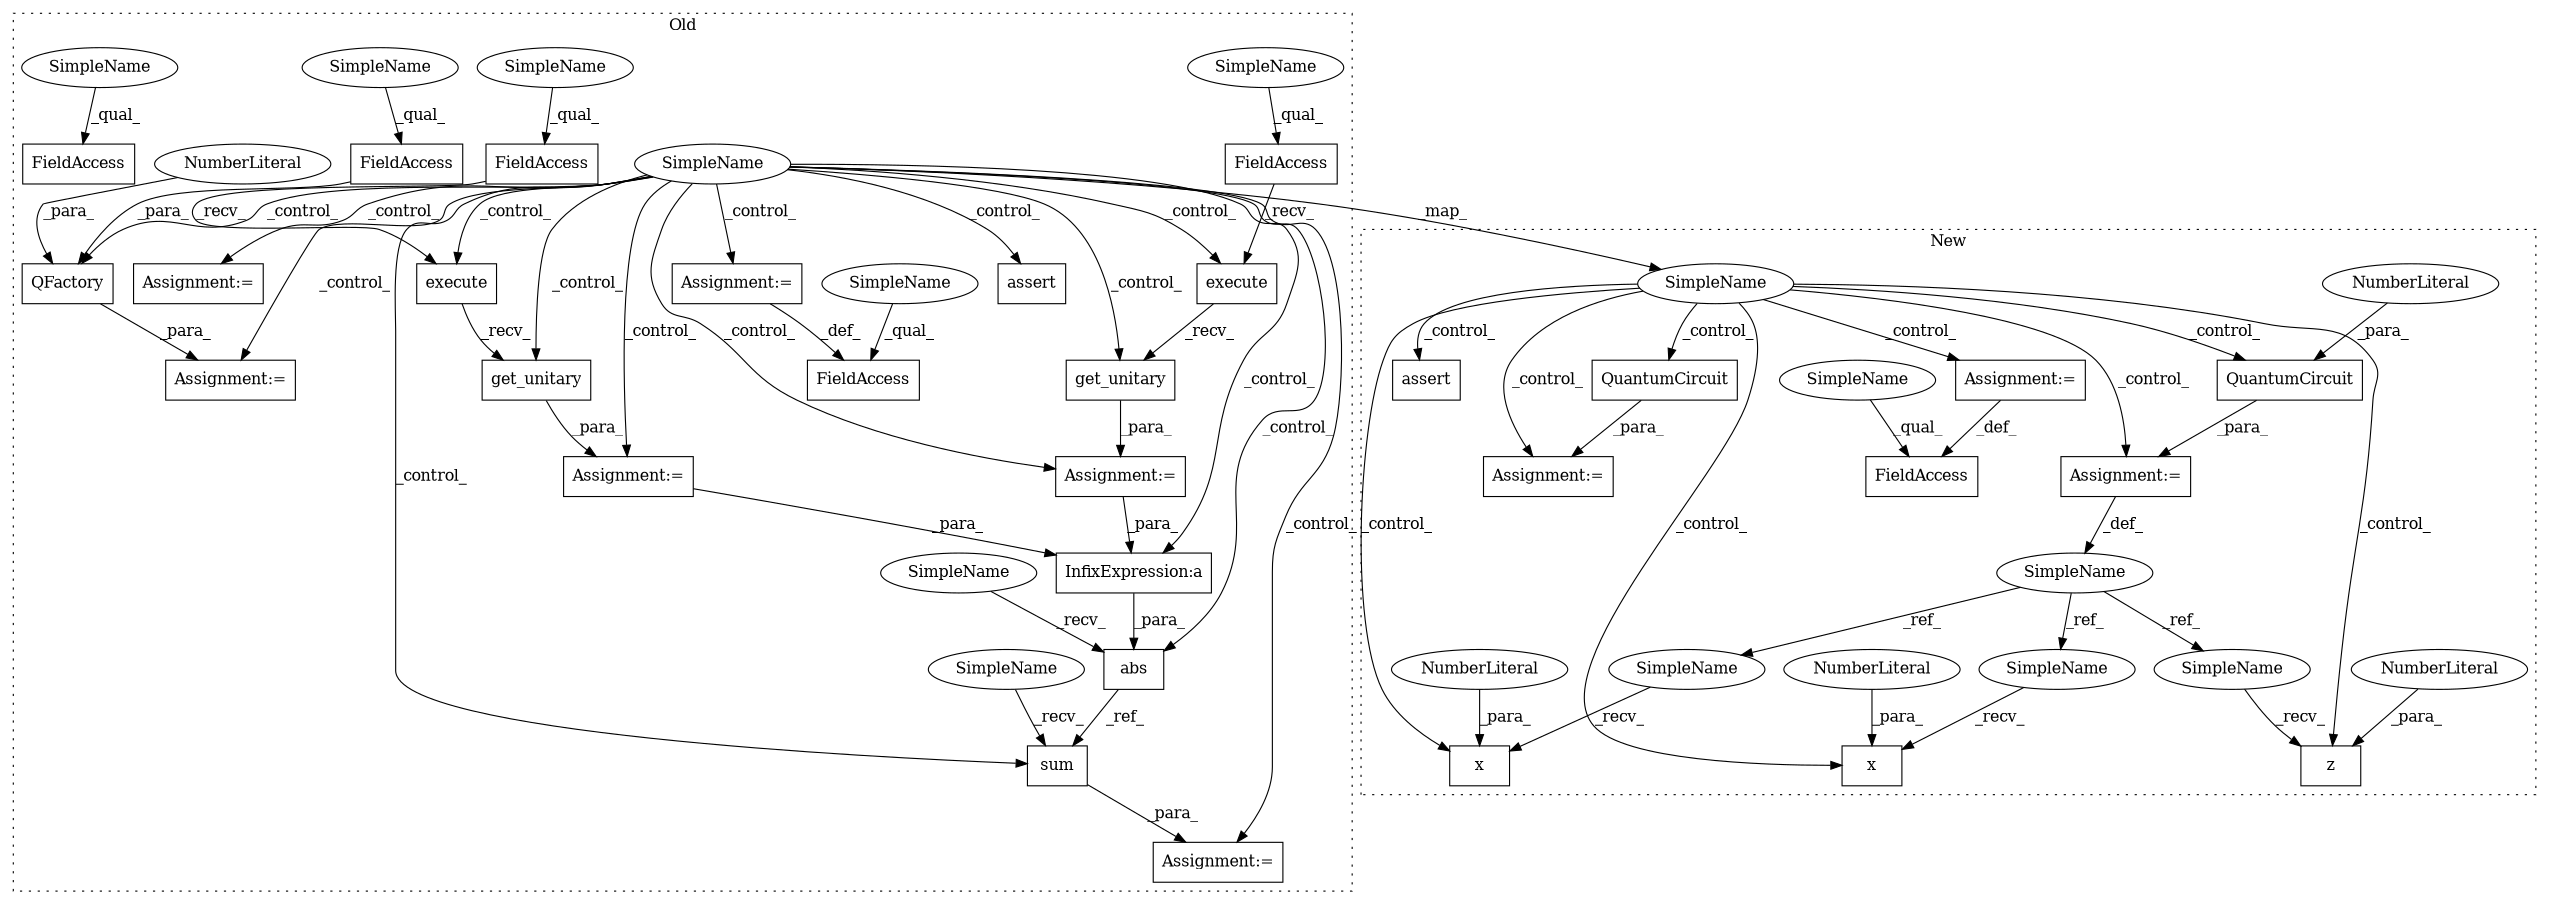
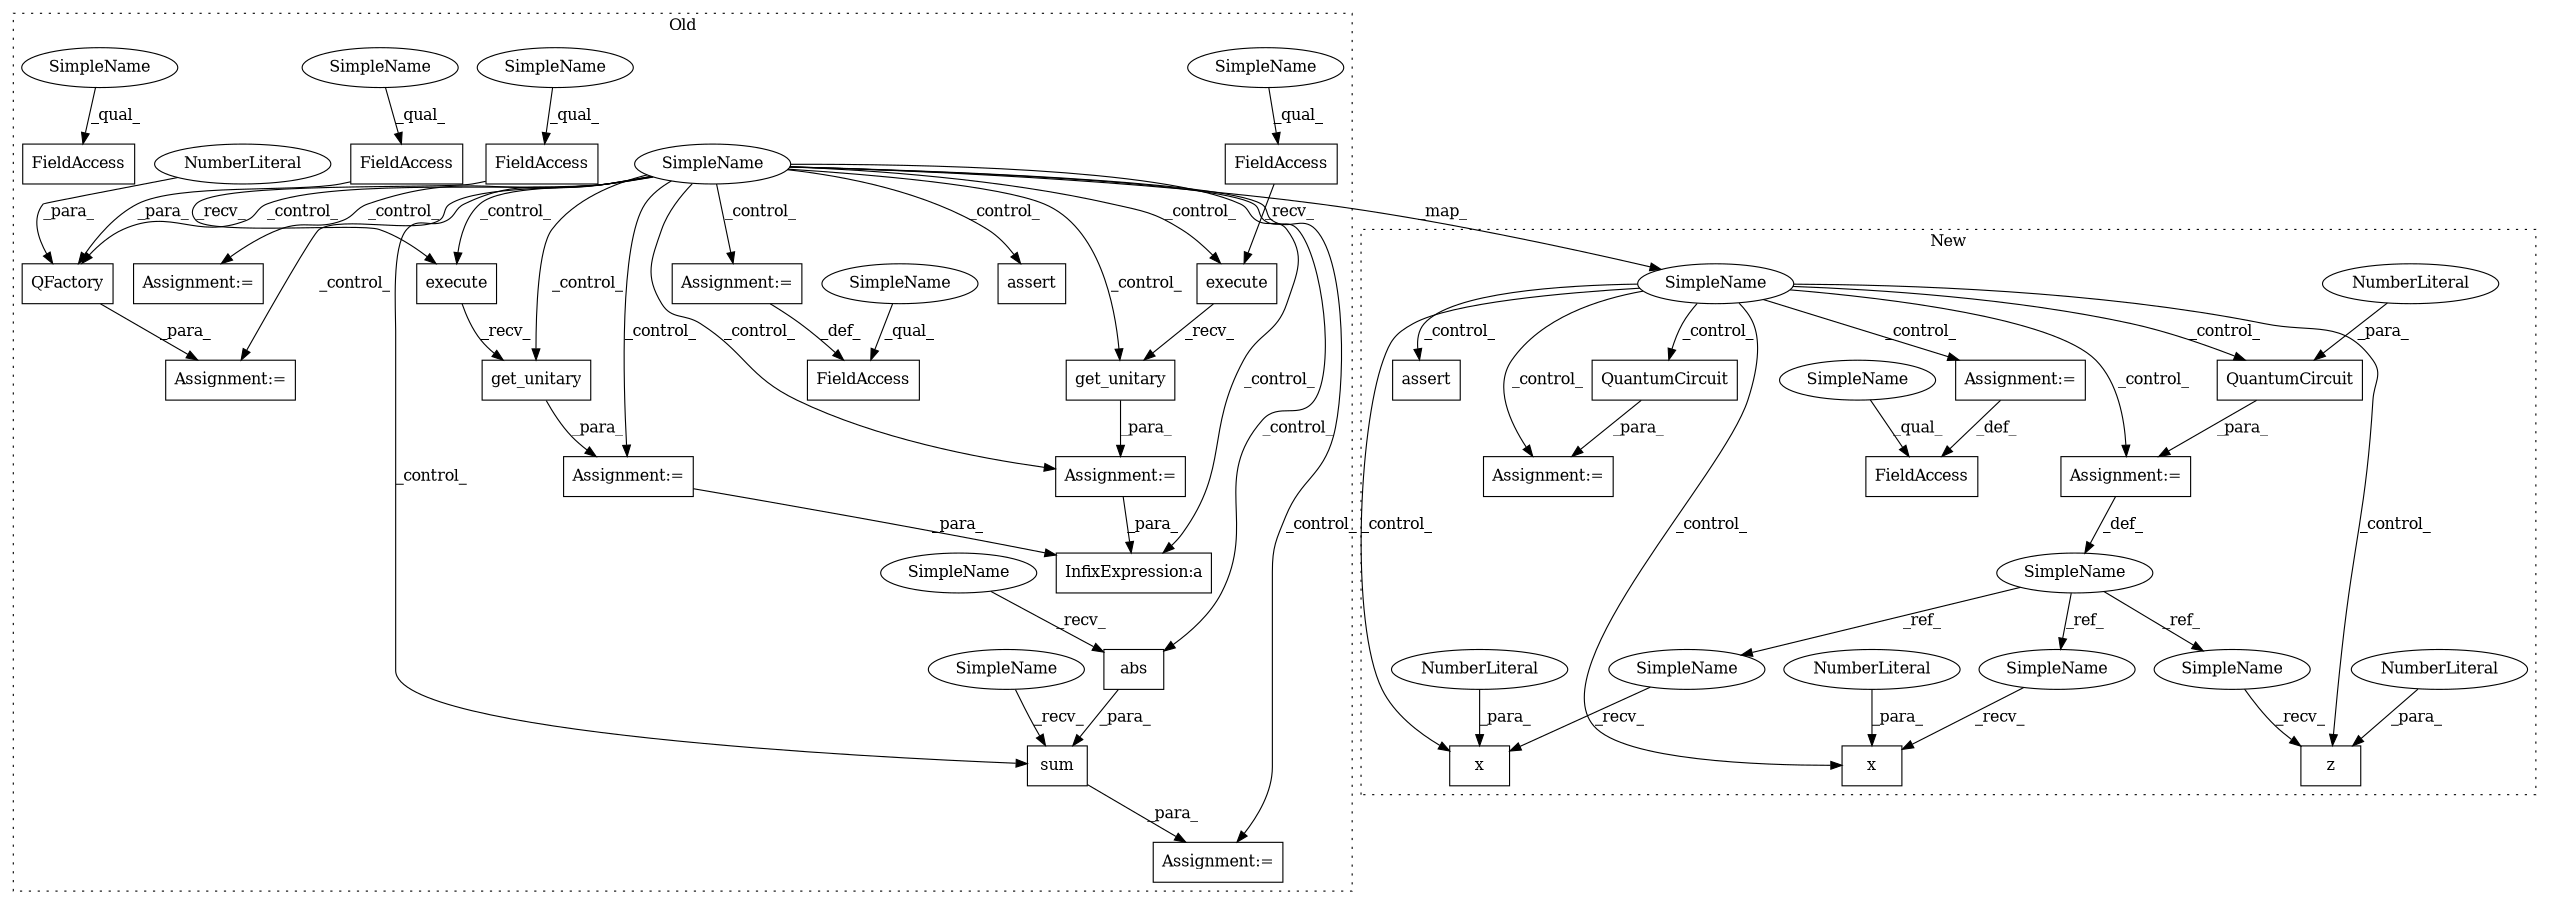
edge "InfixExpression:a" -> "abs": removed, label "_para_"
edge "abs" -> "sum": label "_ref_" -> "_para_"
